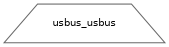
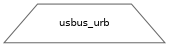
node "usbus_usbus": label "usbus_usbus" -> "usbus_urb"
